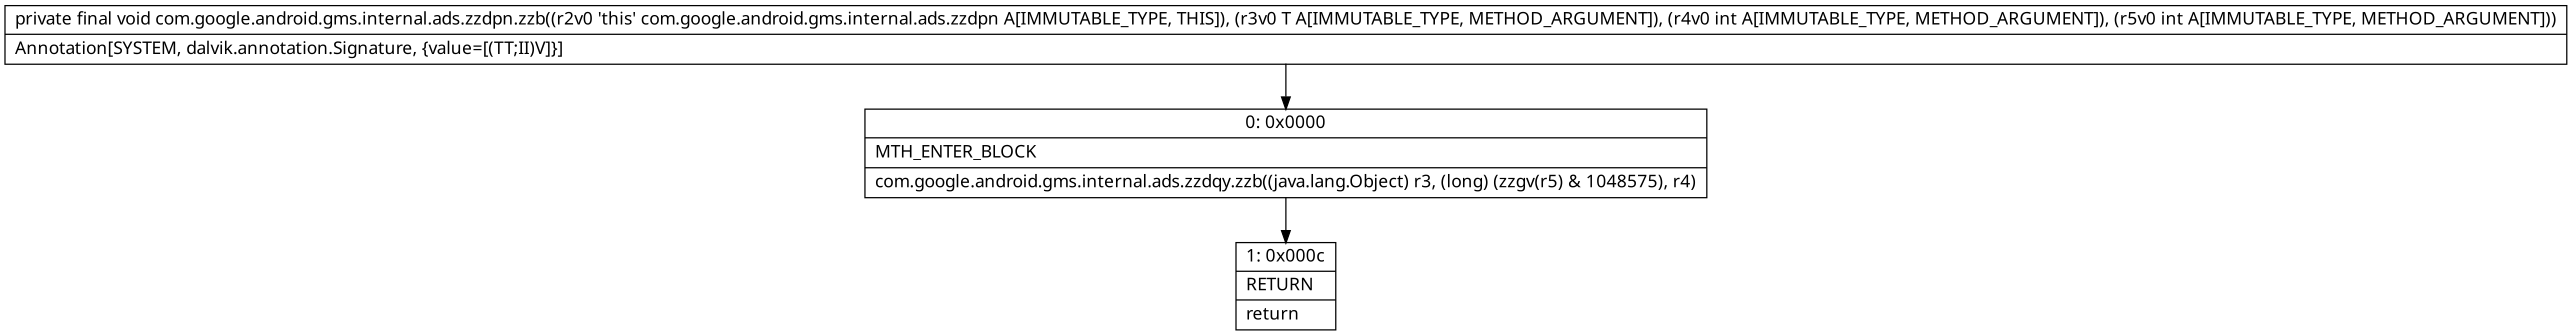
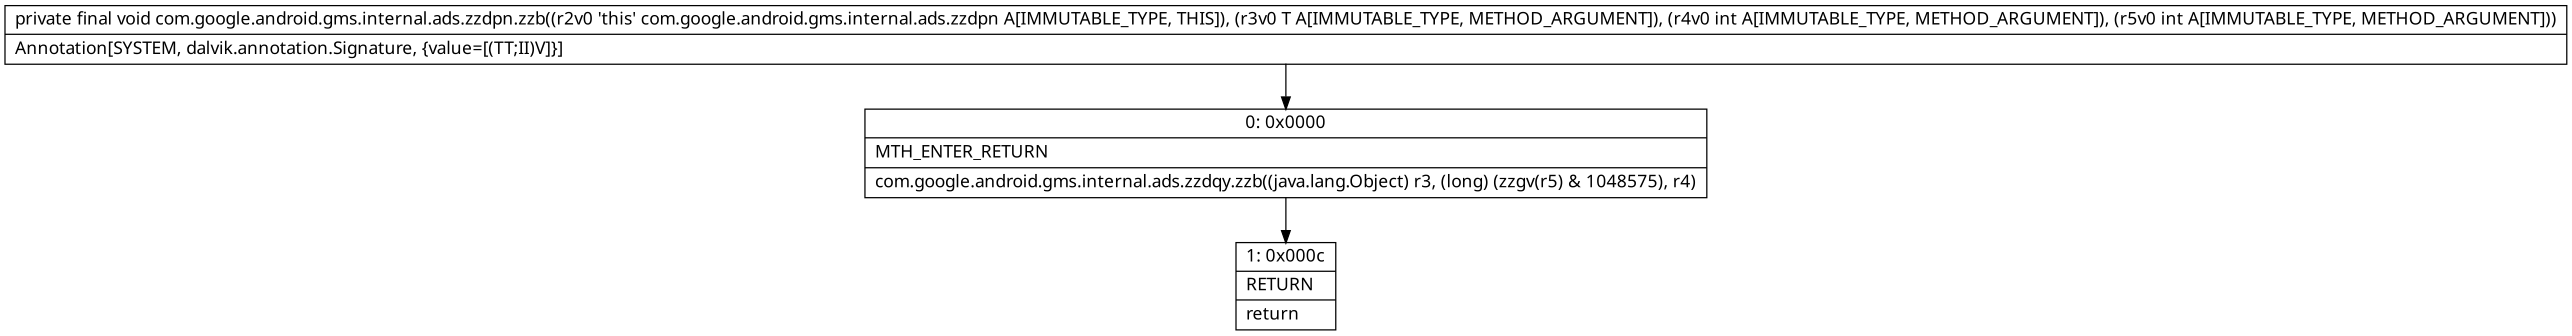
node "0: 0x0000": text "MTH_ENTER_BLOCK" -> "MTH_ENTER_RETURN"
